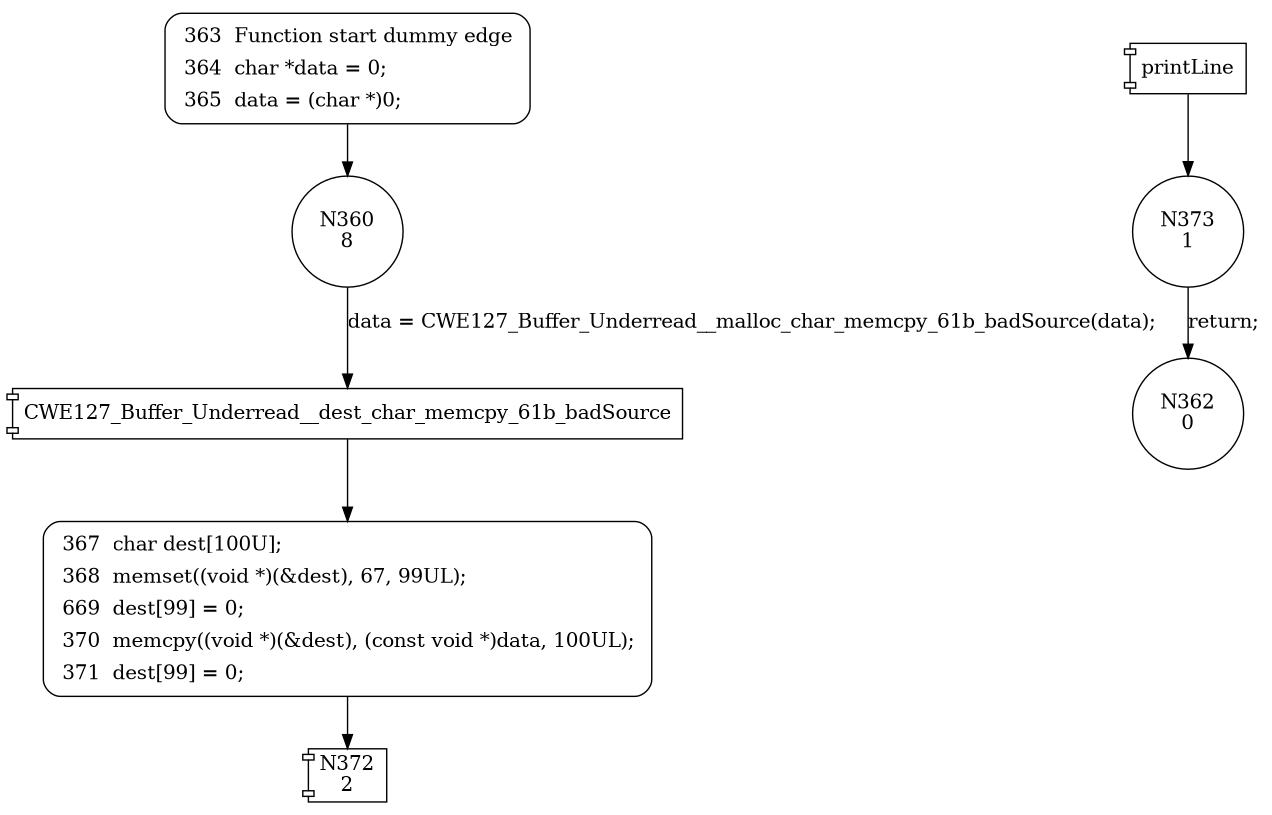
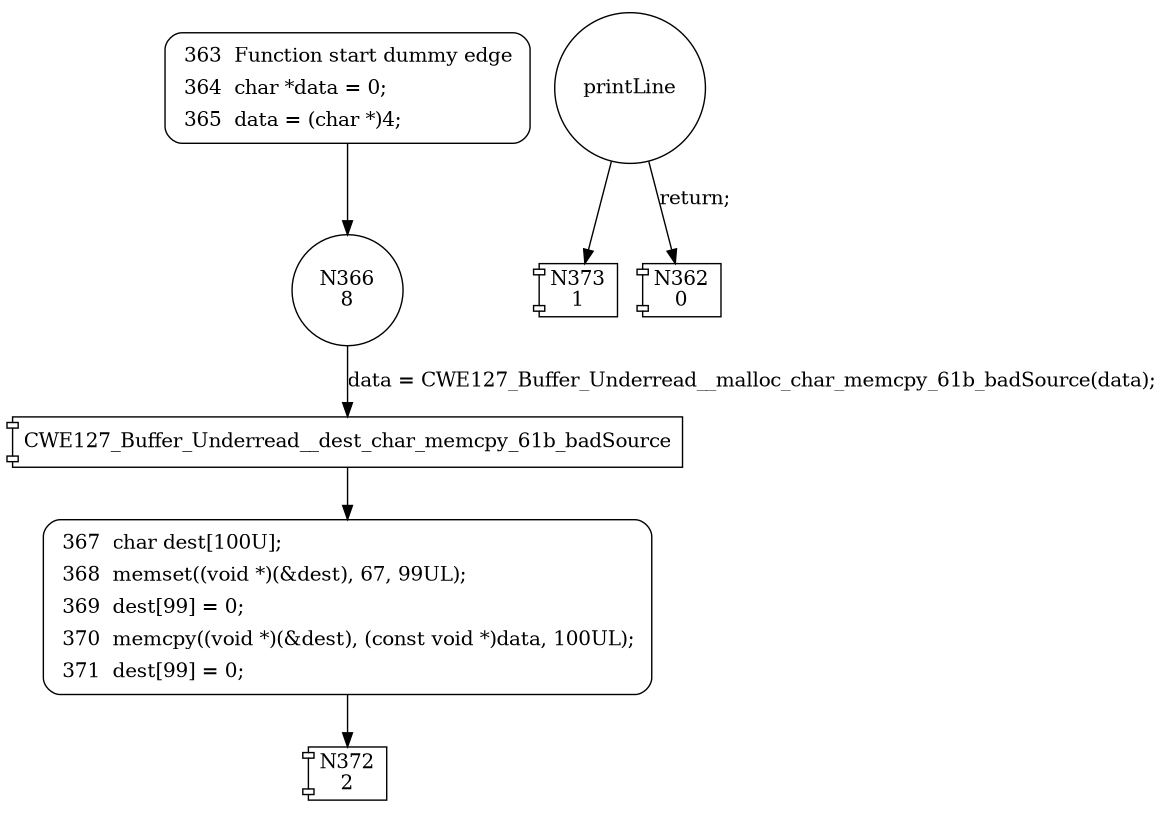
node "printLine": shape component -> circle
node "363": text "data = (char *)0;" -> "data = (char *)4;"
node "N360 8": label "N360 8" -> "N366 8"
node "N373 1": shape circle -> component
edge "N373 1" -> "N362 0": now "printLine" -> "N362 0"
node "N362 0": shape circle -> component
node "367": text "669" -> "369"
